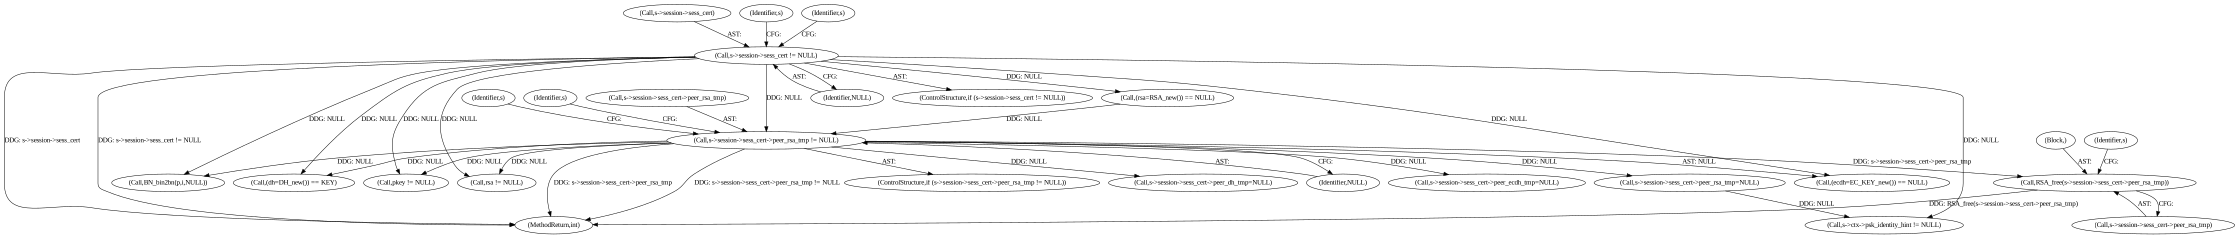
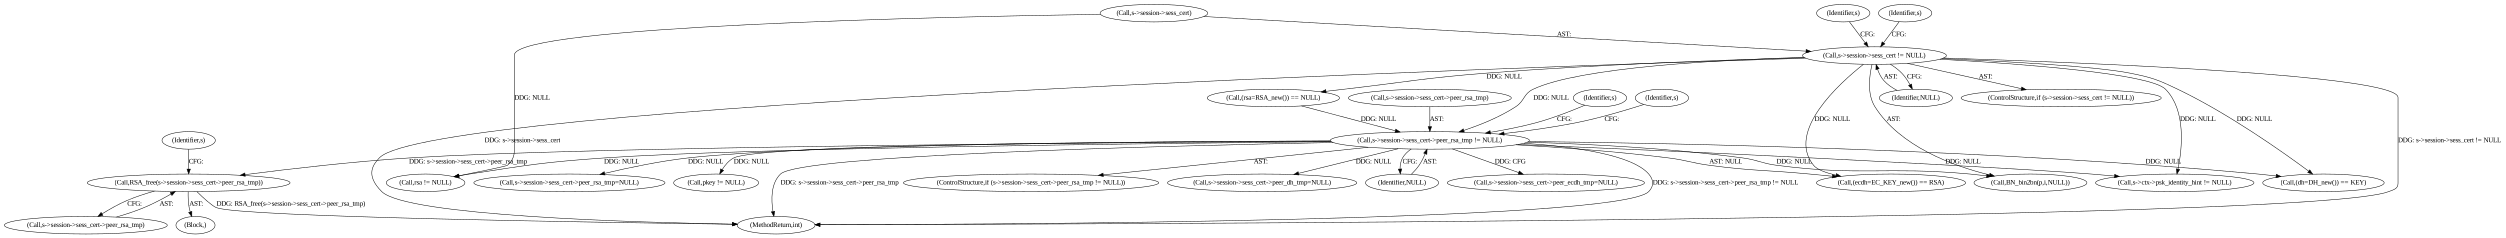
edge "(Call,s->session->sess_cert != NULL)" -> "(Call,pkey != NULL)": removed, label "DDG: NULL"
edge "(Call,s->session->sess_cert != NULL)" -> "(Call,rsa != NULL)": now "(Call,s->session->sess_cert)" -> "(Call,rsa != NULL)"
edge "(Call,s->session->sess_cert != NULL)" -> "(Call,BN_bin2bn(p,i,NULL))": label "DDG: NULL" -> "AST: "
edge "(Block,)" -> "(Call,RSA_free(s->session->sess_cert->peer_rsa_tmp))": reversed
edge "(Call,s->session->sess_cert->peer_rsa_tmp != NULL)" -> "(Call,s->session->sess_cert->peer_ecdh_tmp=NULL)": label "DDG: NULL" -> "DDG: CFG"
node "(Call,(ecdh=EC_KEY_new()) == NULL)": label "(Call,(ecdh=EC_KEY_new()) == NULL)" -> "(Call,(ecdh=EC_KEY_new()) == RSA)"
edge "(Call,s->session->sess_cert->peer_rsa_tmp=NULL)" -> "(Call,s->ctx->psk_identity_hint != NULL)": now "(Call,s->session->sess_cert->peer_rsa_tmp != NULL)" -> "(Call,s->ctx->psk_identity_hint != NULL)"
